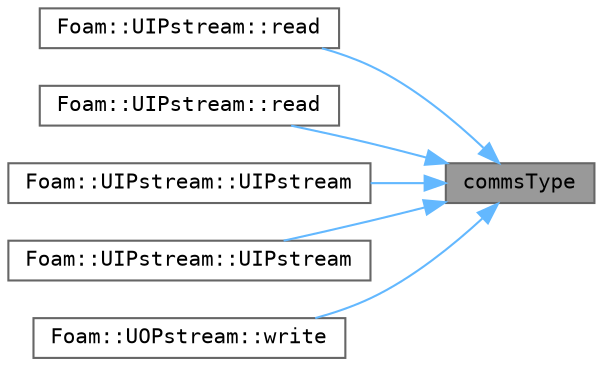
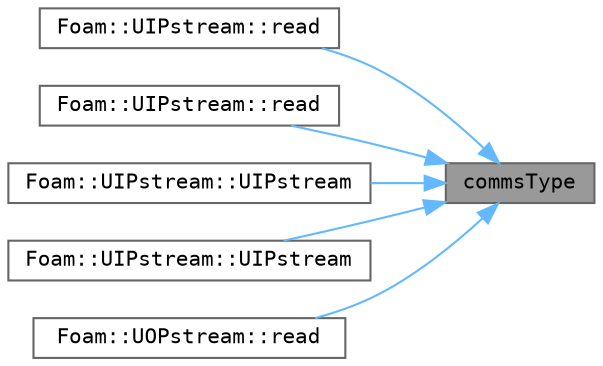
node "Foam::UOPstream::write": label "Foam::UOPstream::write" -> "Foam::UOPstream::read"
